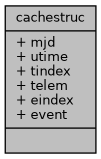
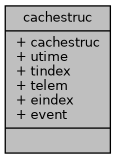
node "cachestruc": text "+ mjd" -> "+ cachestruc"
